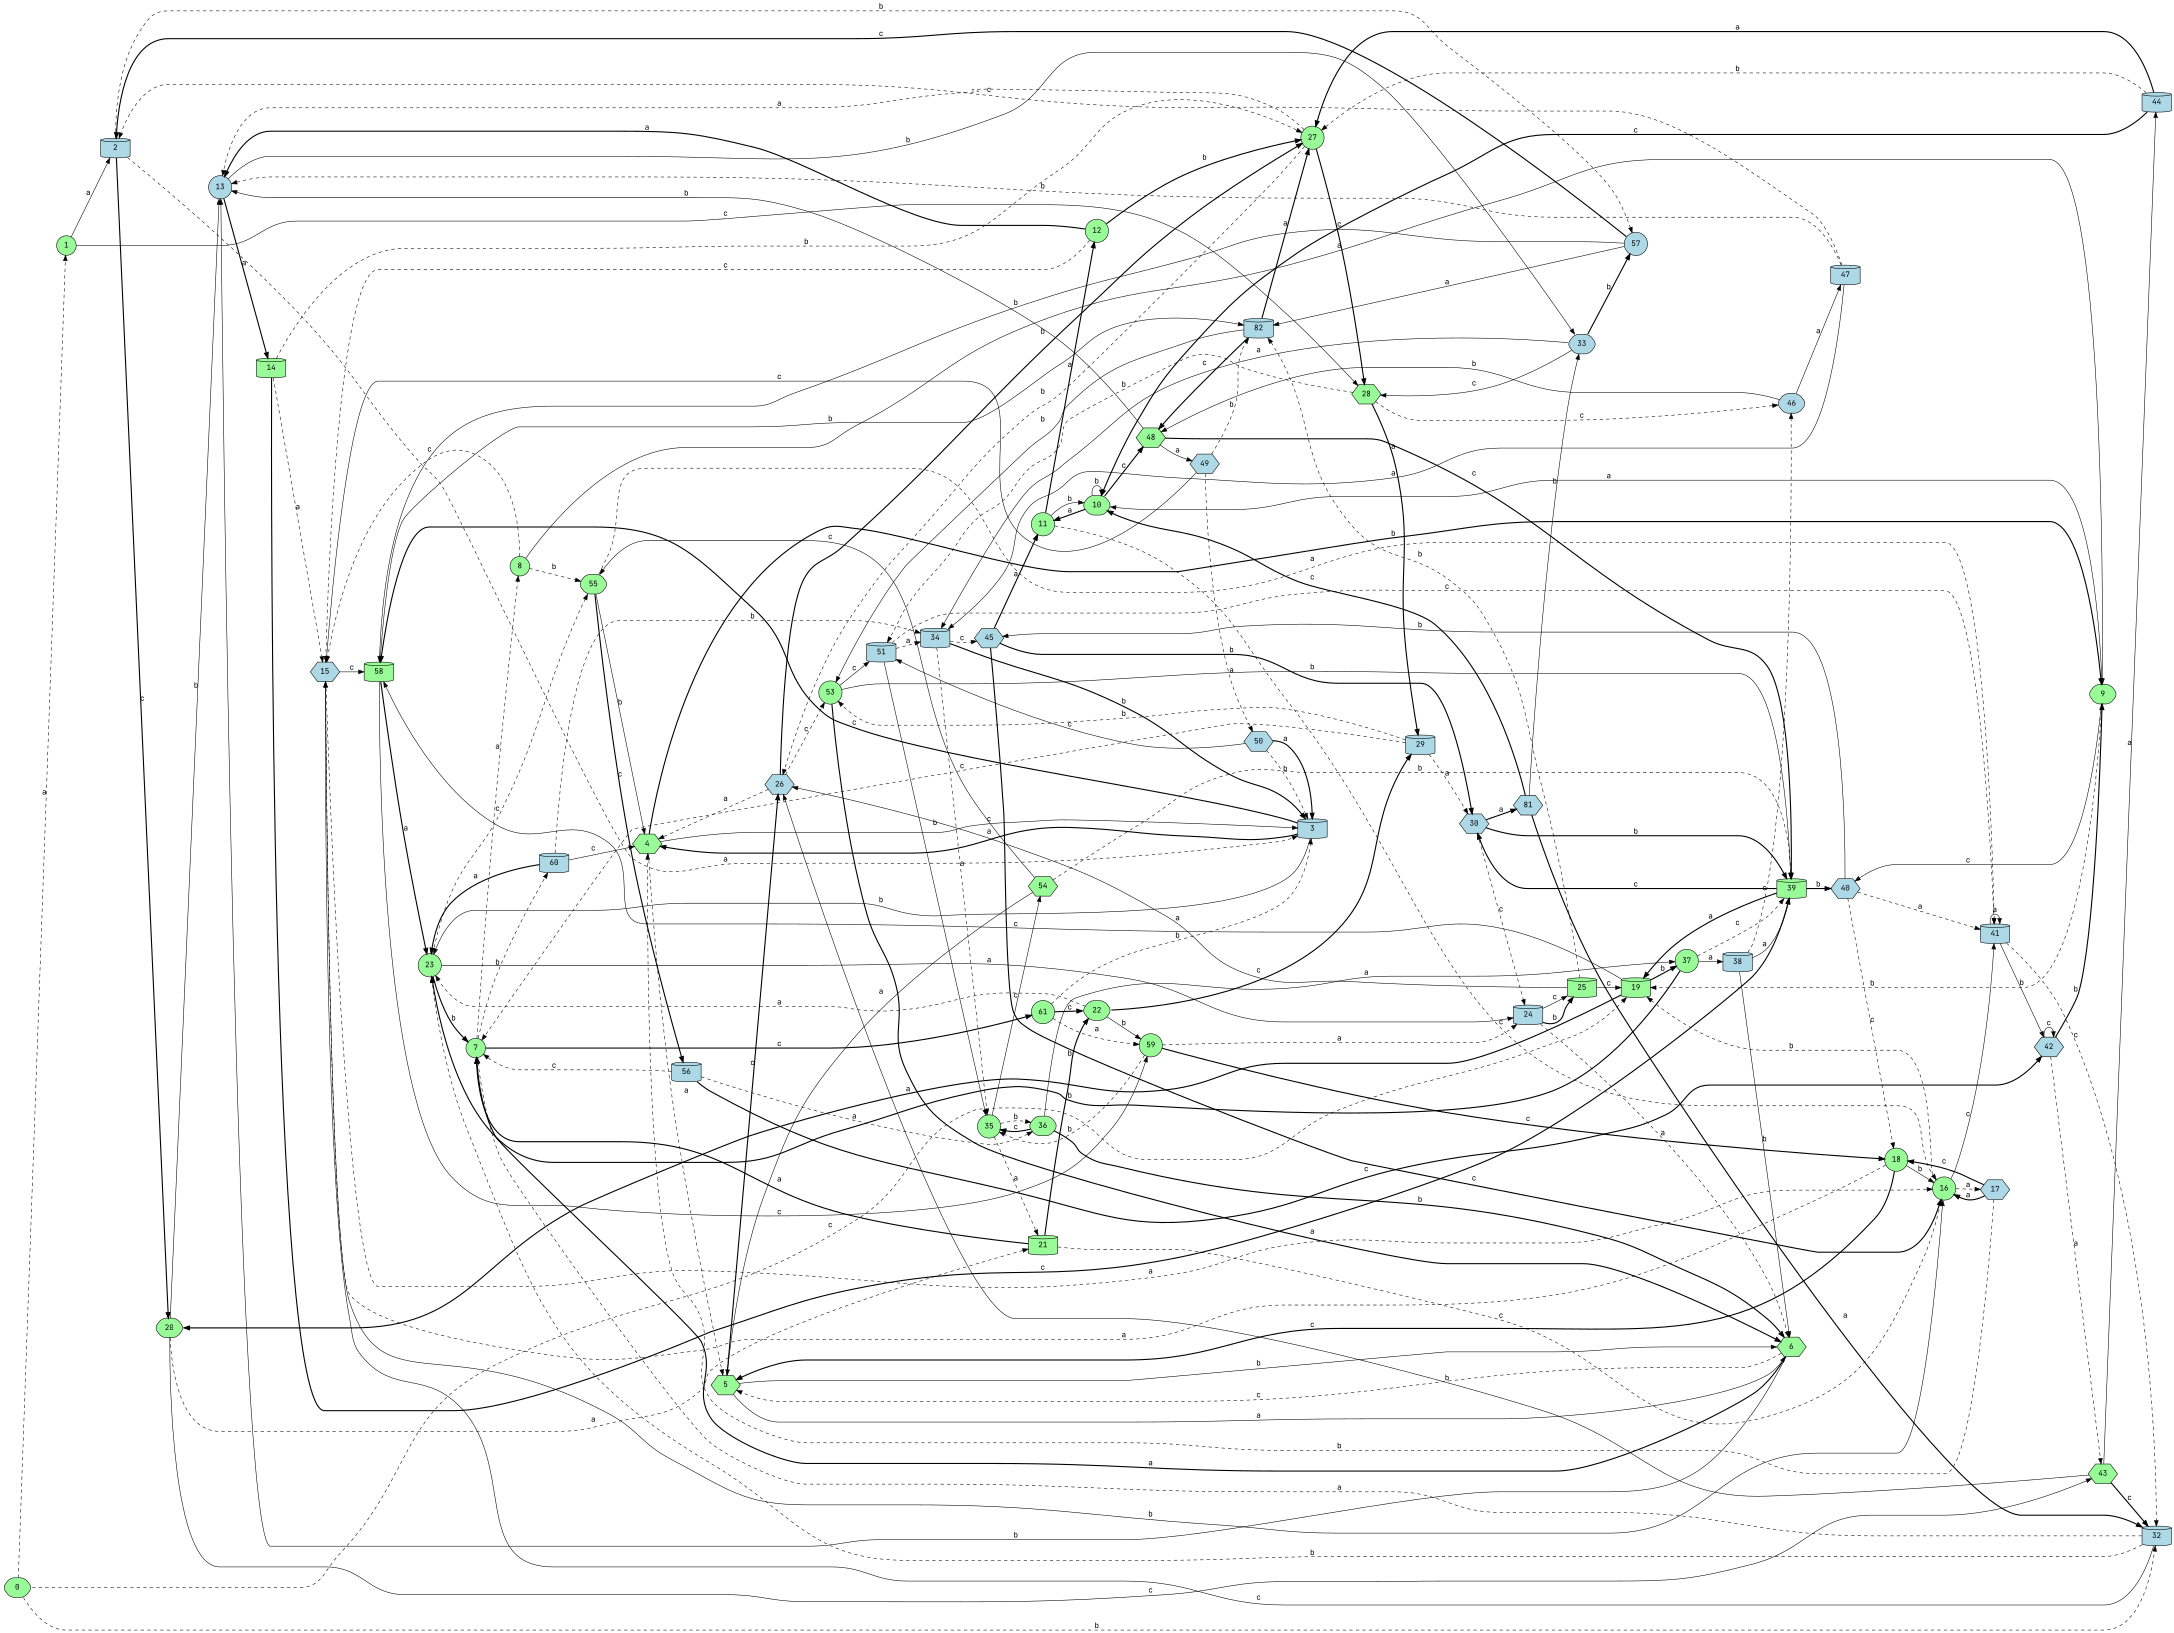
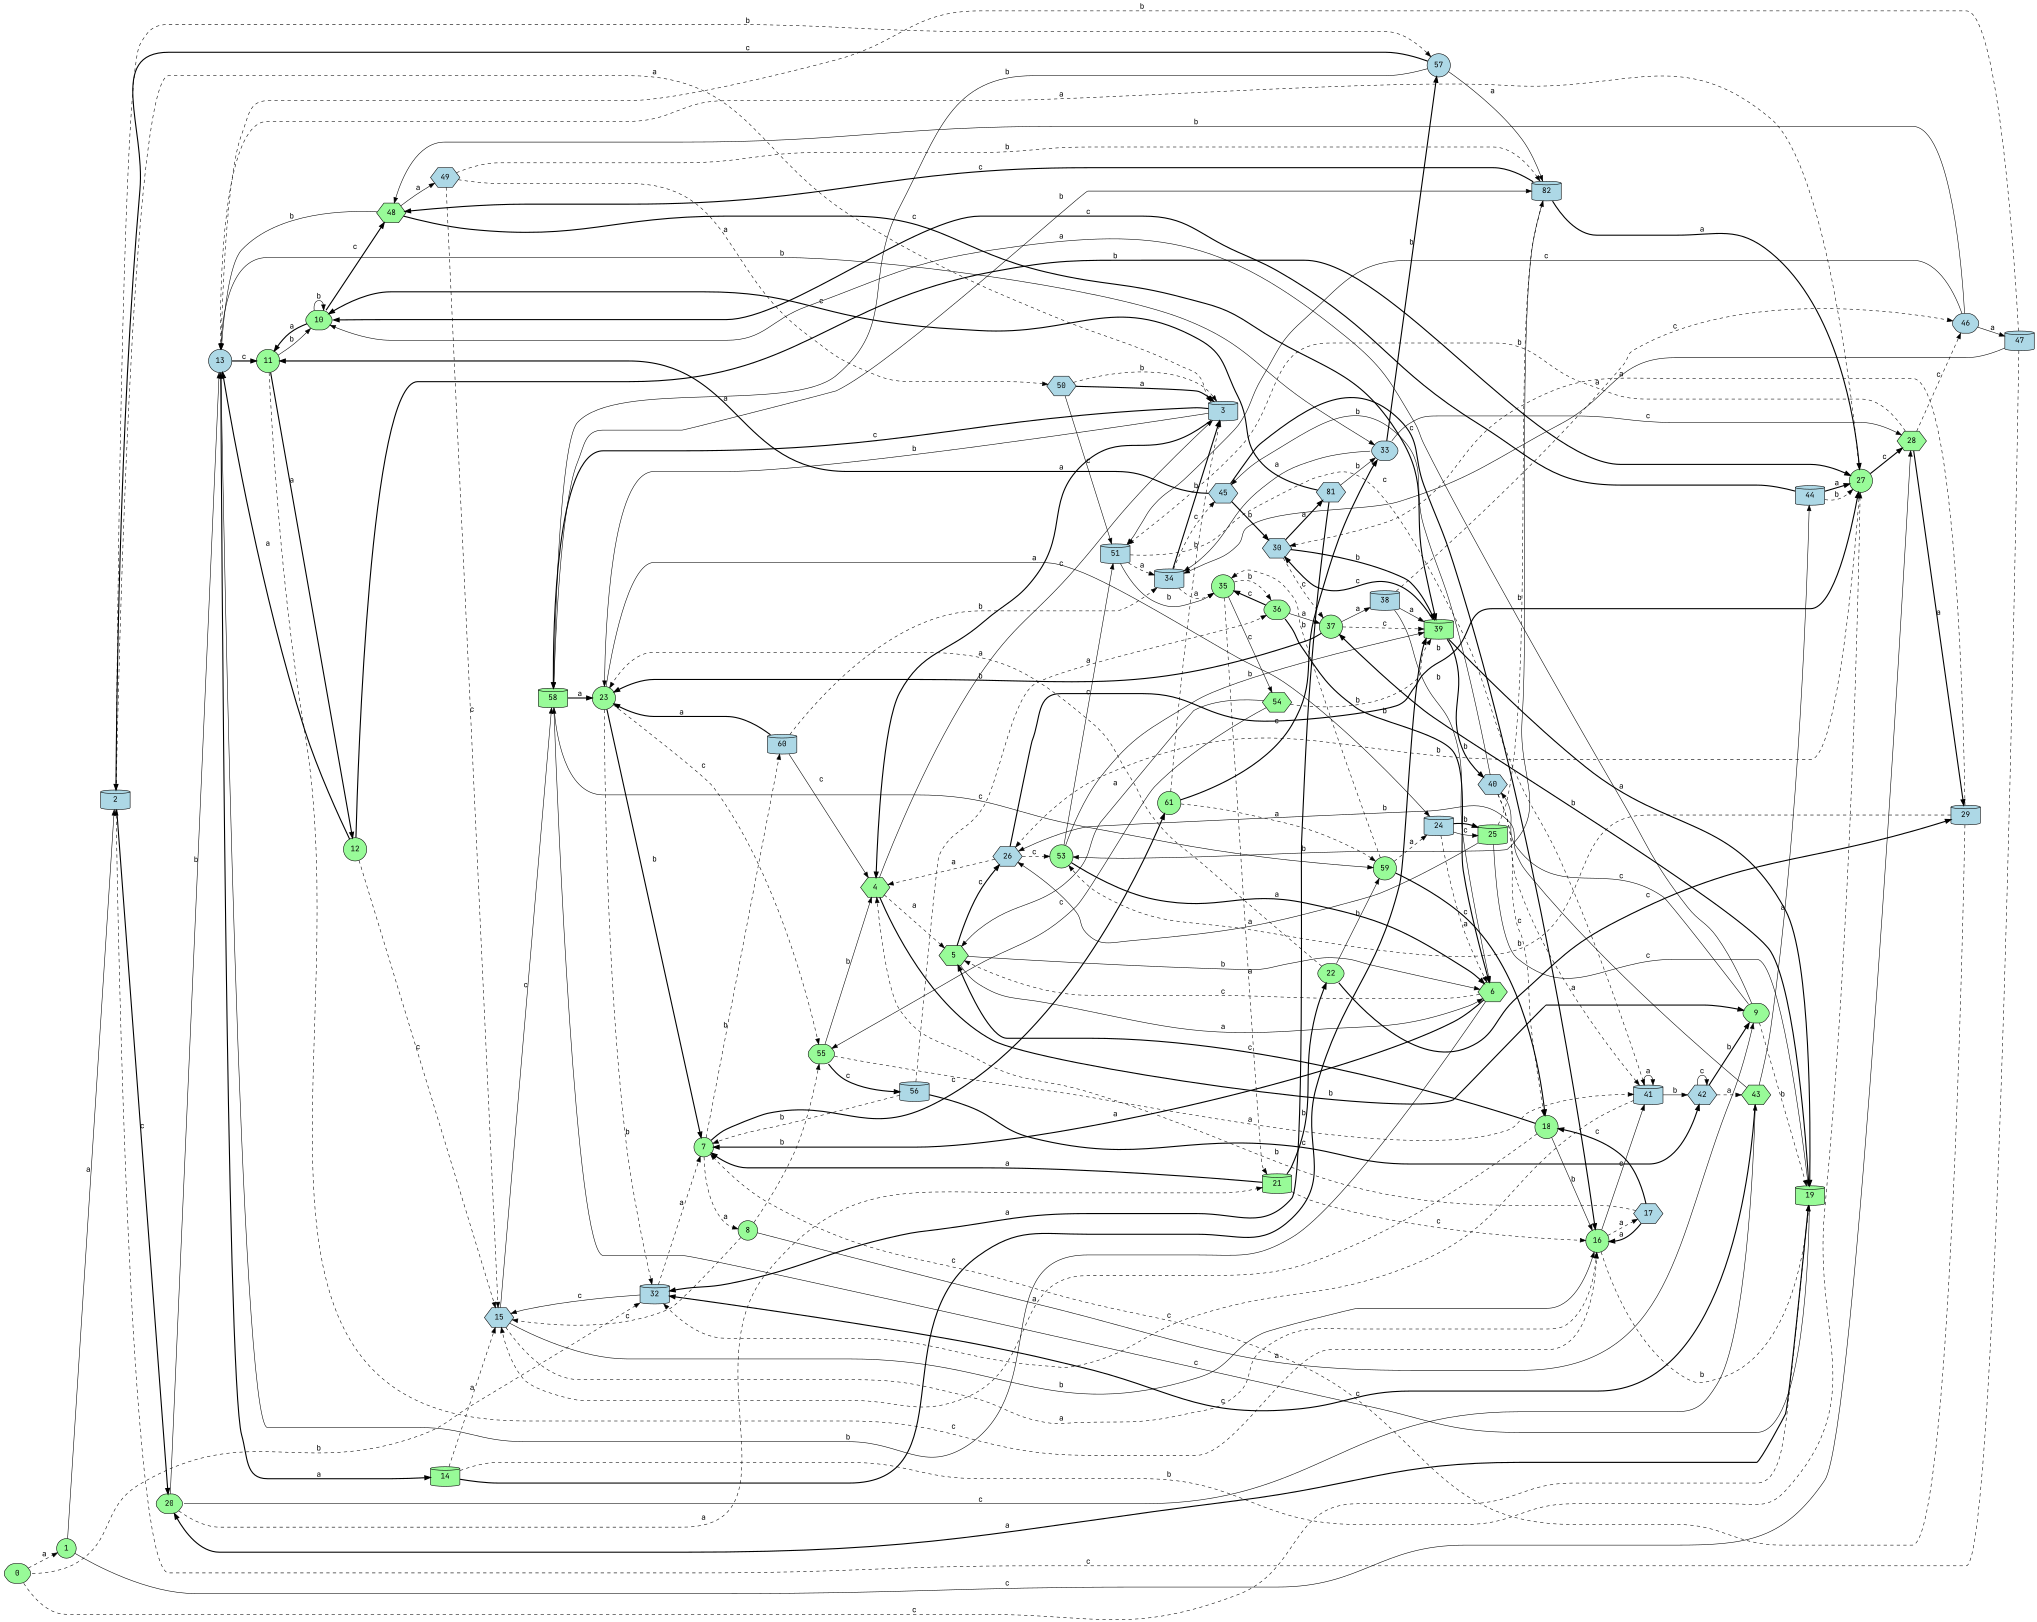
edge "46" -> "51": added, label "c"
edge "13" -> "11": added, label "c"
edge "49" -> "15": style solid -> dashed
edge "30" -> "24": now "30" -> "37"
edge "61" -> "22": now "61" -> "33"
edge "56" -> "7": label "c" -> "b"
edge "32" -> "23": reversed
